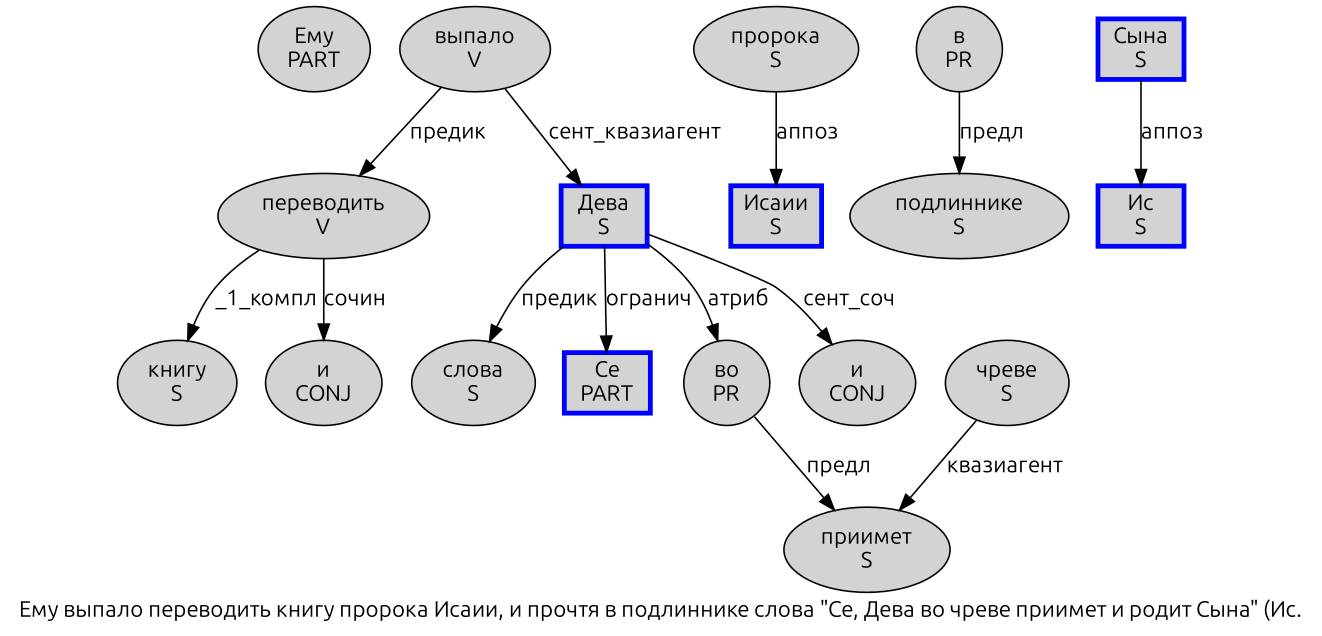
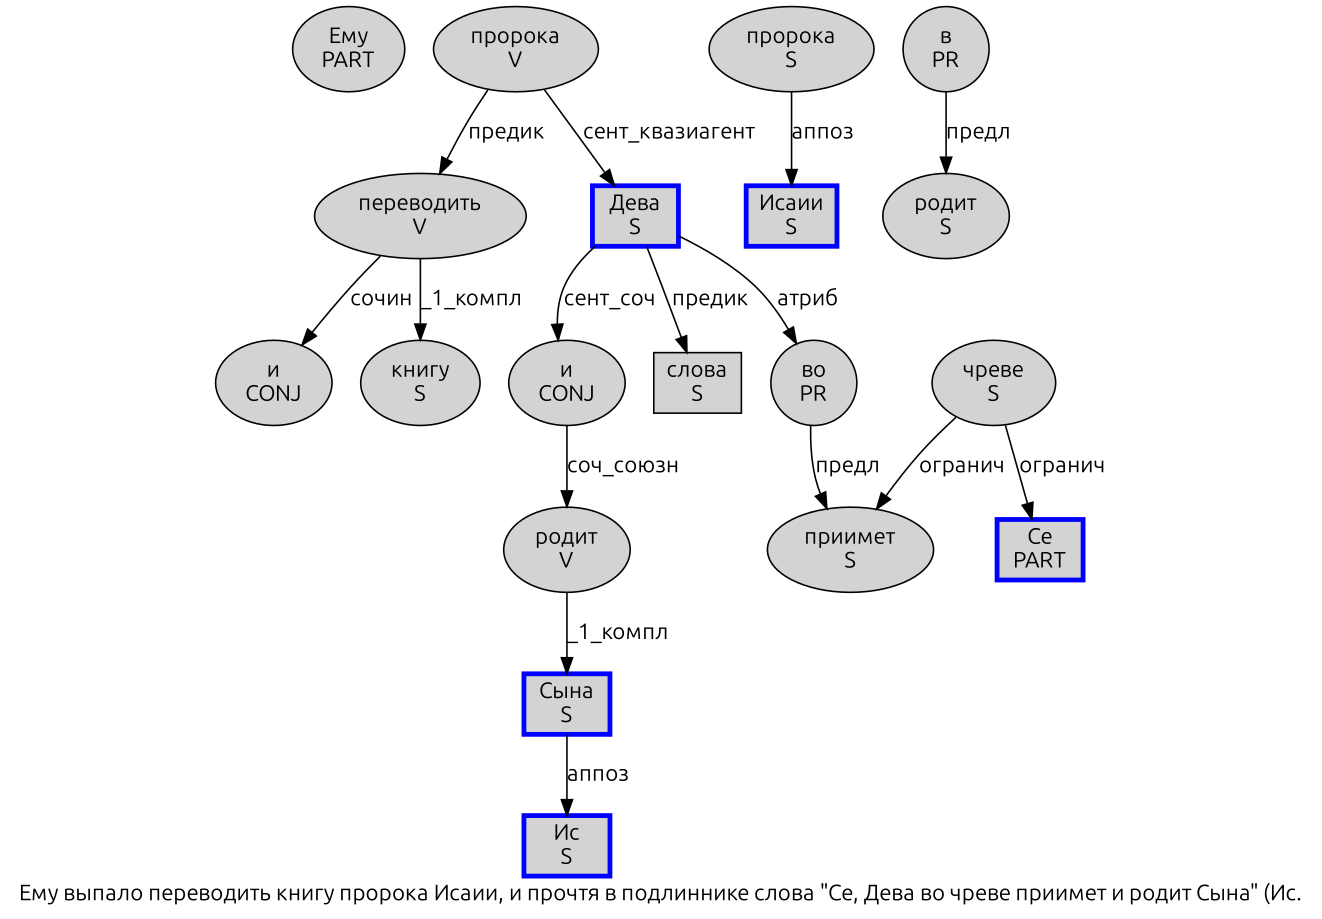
node "выпало V": label "выпало V" -> "пророка V"
node "подлиннике S": label "подлиннике S" -> "родит S"
edge "Дева S" -> "Се PART": now "чреве S" -> "Се PART"
node "слова S": shape ellipse -> box
edge "чреве S" -> "приимет S": label "квазиагент" -> "огранич"
node "родит V": added
